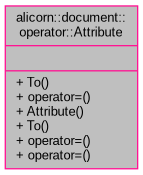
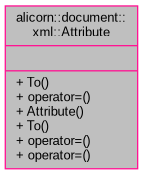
node "alicorn::document::": text "operator::Attribute" -> "xml::Attribute"
